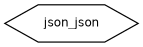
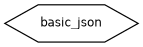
node "json_json": label "json_json" -> "basic_json"
